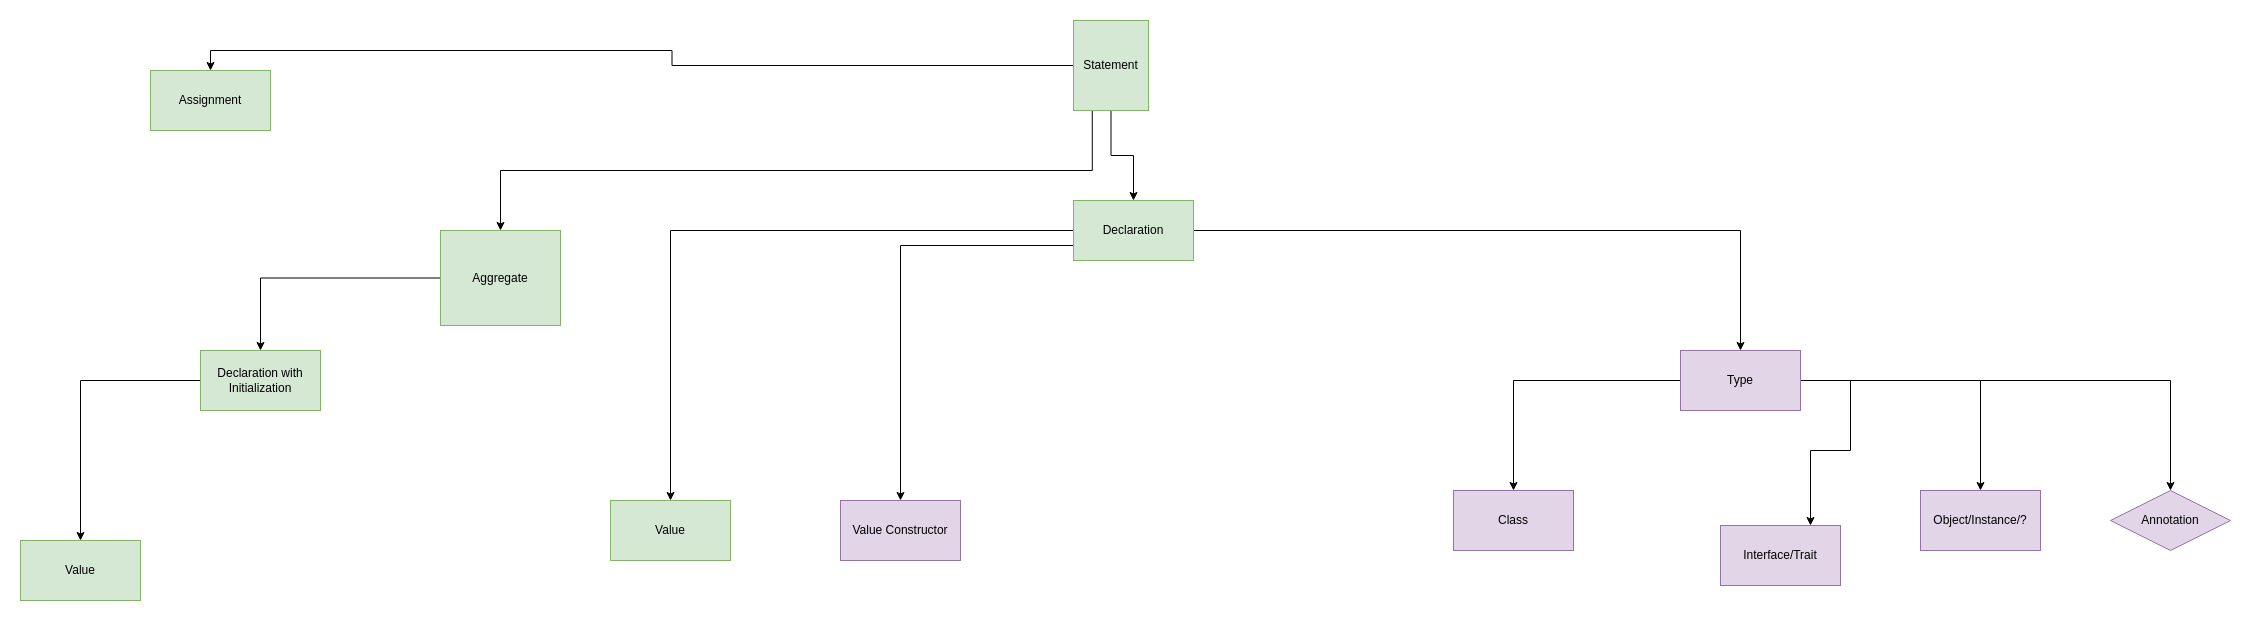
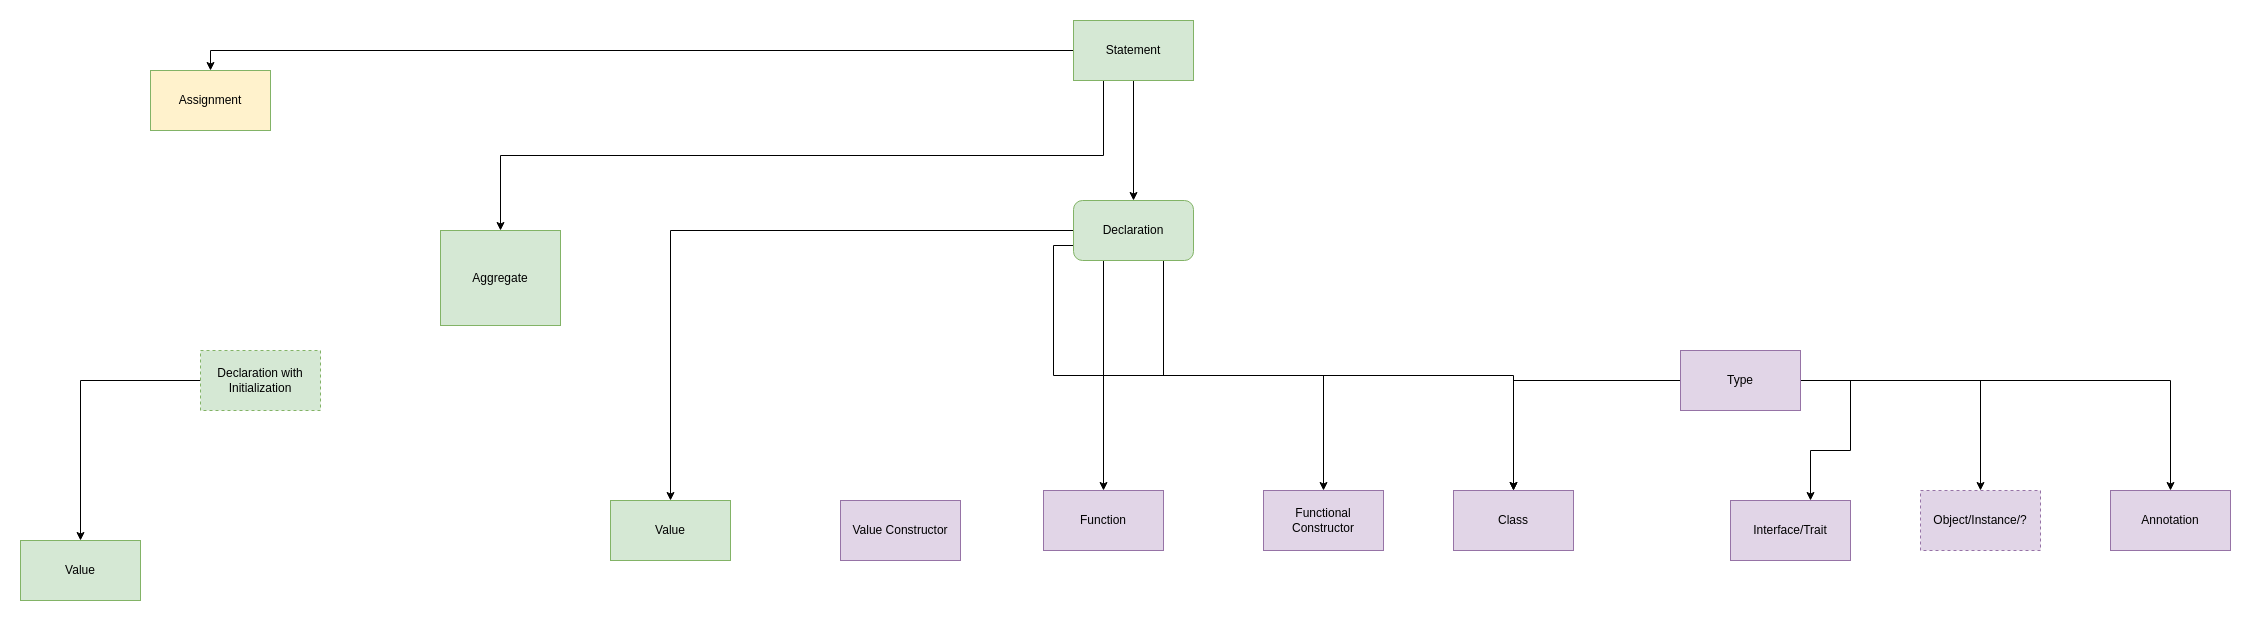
node "Statement": size 75x90 -> 120x60
node "Assignment": fillcolor #d5e8d4 -> #fff2cc
node "Declaration": shape rectangle -> rounded rectangle
edge "Declaration" -> "Type": removed
edge "Aggregate" -> "Declaration with Initialization": removed
edge "Declaration" -> "Value Constructor": now "Declaration" -> "Class"
edge "Declaration" -> "Functional Constructor": added
edge "Declaration" -> "Function": added
node "Declaration with Initialization": style solid -> dashed
node "Function": added
node "Functional Constructor": added
node "Object/Instance/?": style solid -> dashed
node "Annotation": shape diamond -> rectangle
node "Interface/Trait": moved (1781, 556) -> (1791, 531)
